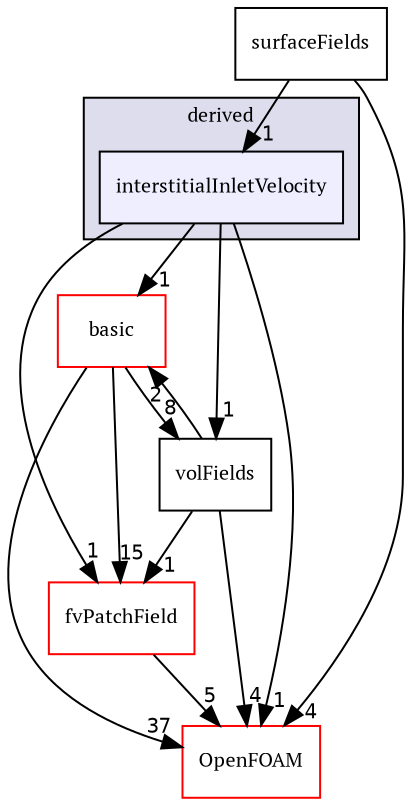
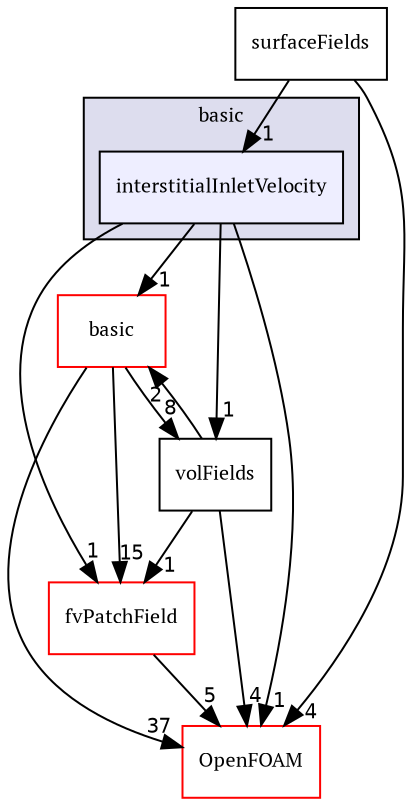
cluster "derived": label "derived" -> "basic"
